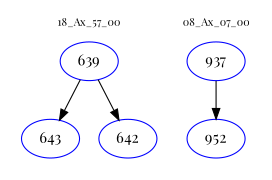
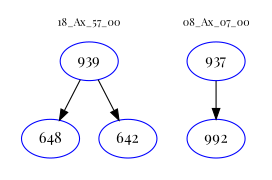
node "639": label "639" -> "939"
node "643": label "643" -> "648"
node "952": label "952" -> "992"
